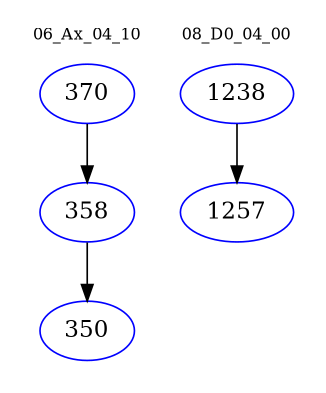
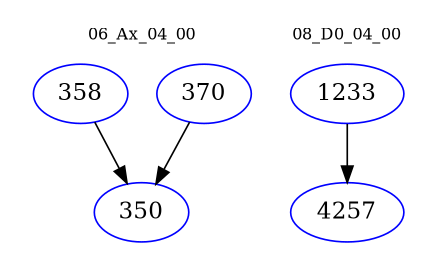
cluster "06_Ax_04_10": label "06_Ax_04_10" -> "06_Ax_04_00"
node "1238": label "1238" -> "1233"
edge "370" -> "358": now "370" -> "350"
node "1257": label "1257" -> "4257"
